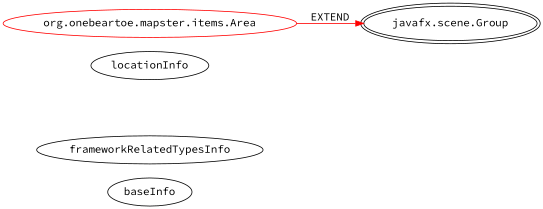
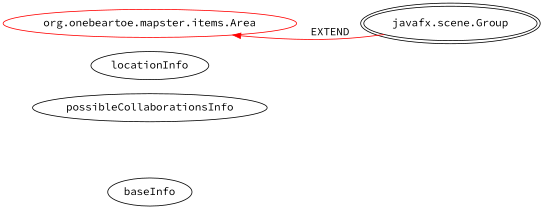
edge "org.onebeartoe.mapster.items.Area" -> "javafx.scene.Group": reversed
node "possibleCollaborationsInfo": added
node "frameworkRelatedTypesInfo": removed
